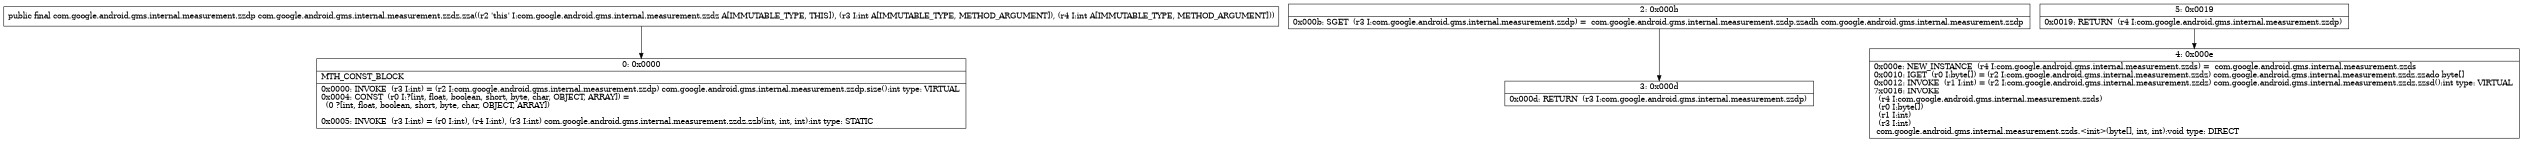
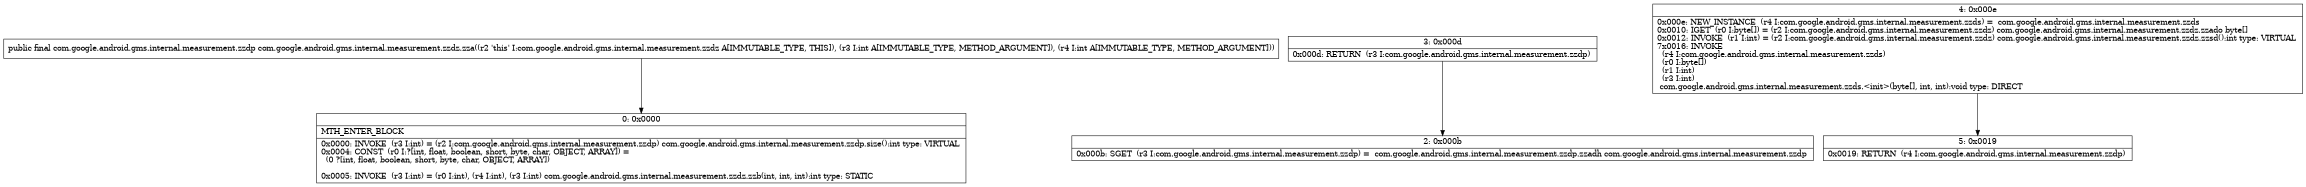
edge "5: 0x0019" -> "4: 0x000e": reversed
edge "2: 0x000b" -> "3: 0x000d": reversed
node "0: 0x0000": text "MTH_CONST_BLOCK" -> "MTH_ENTER_BLOCK"
